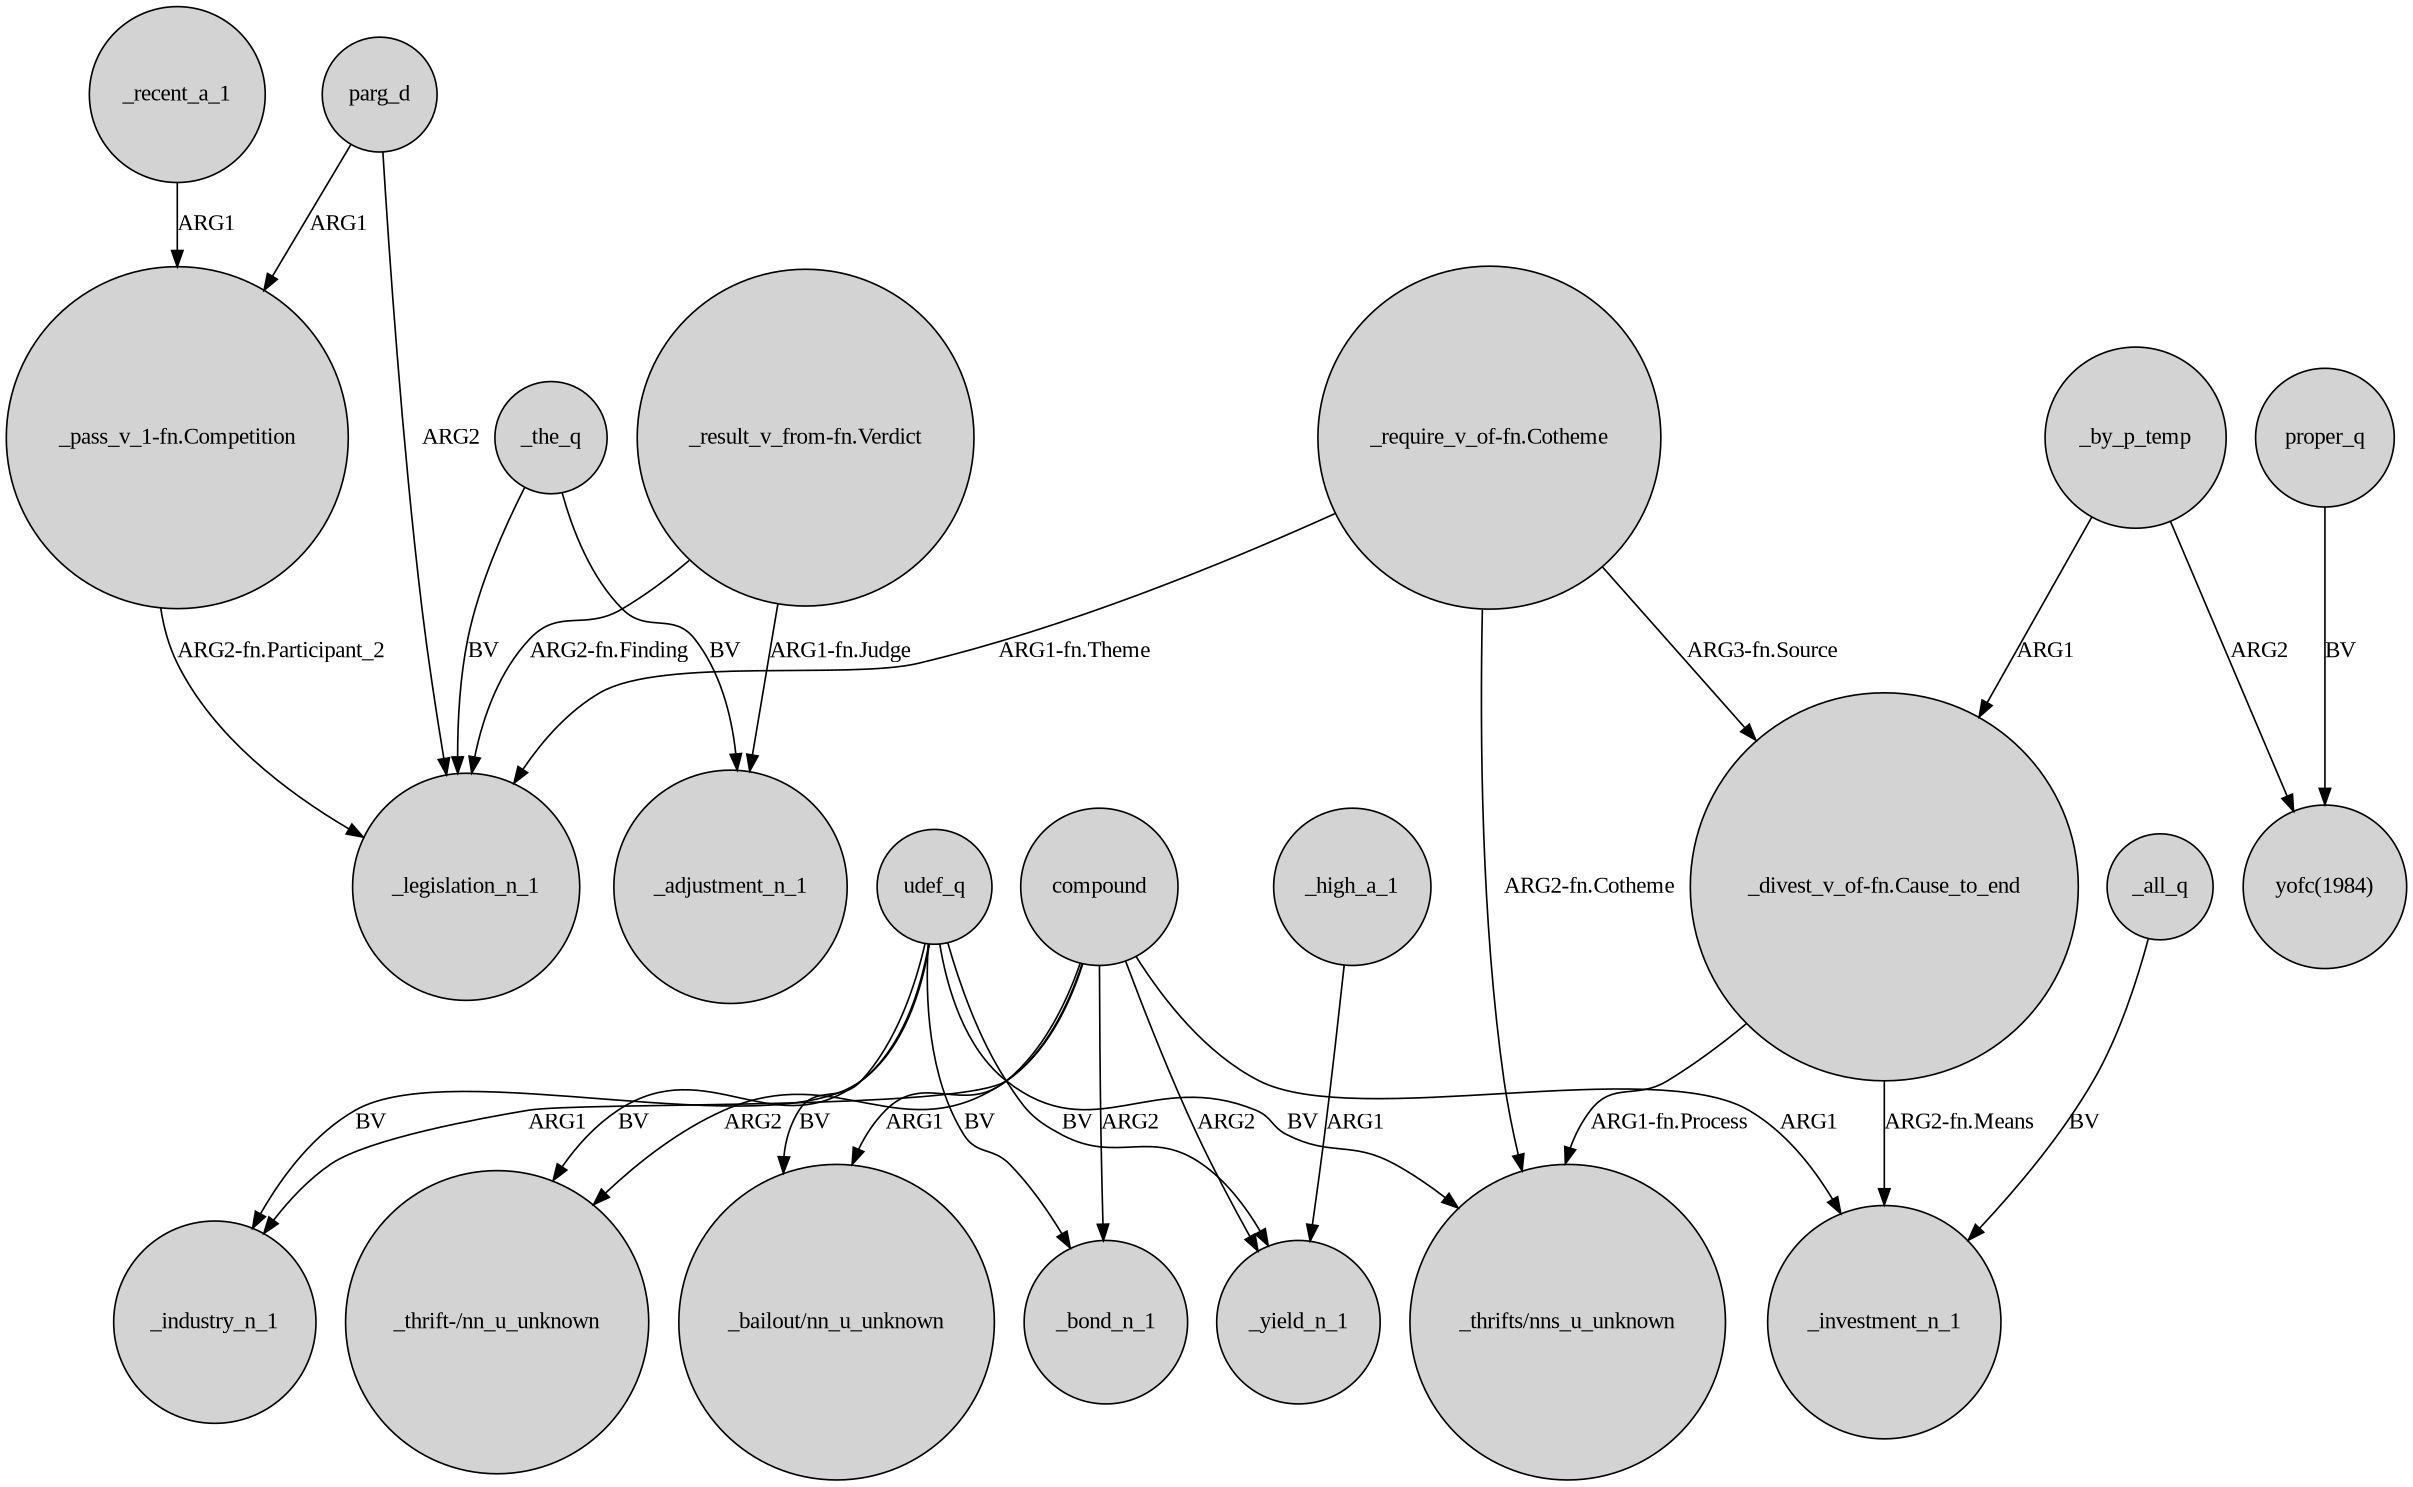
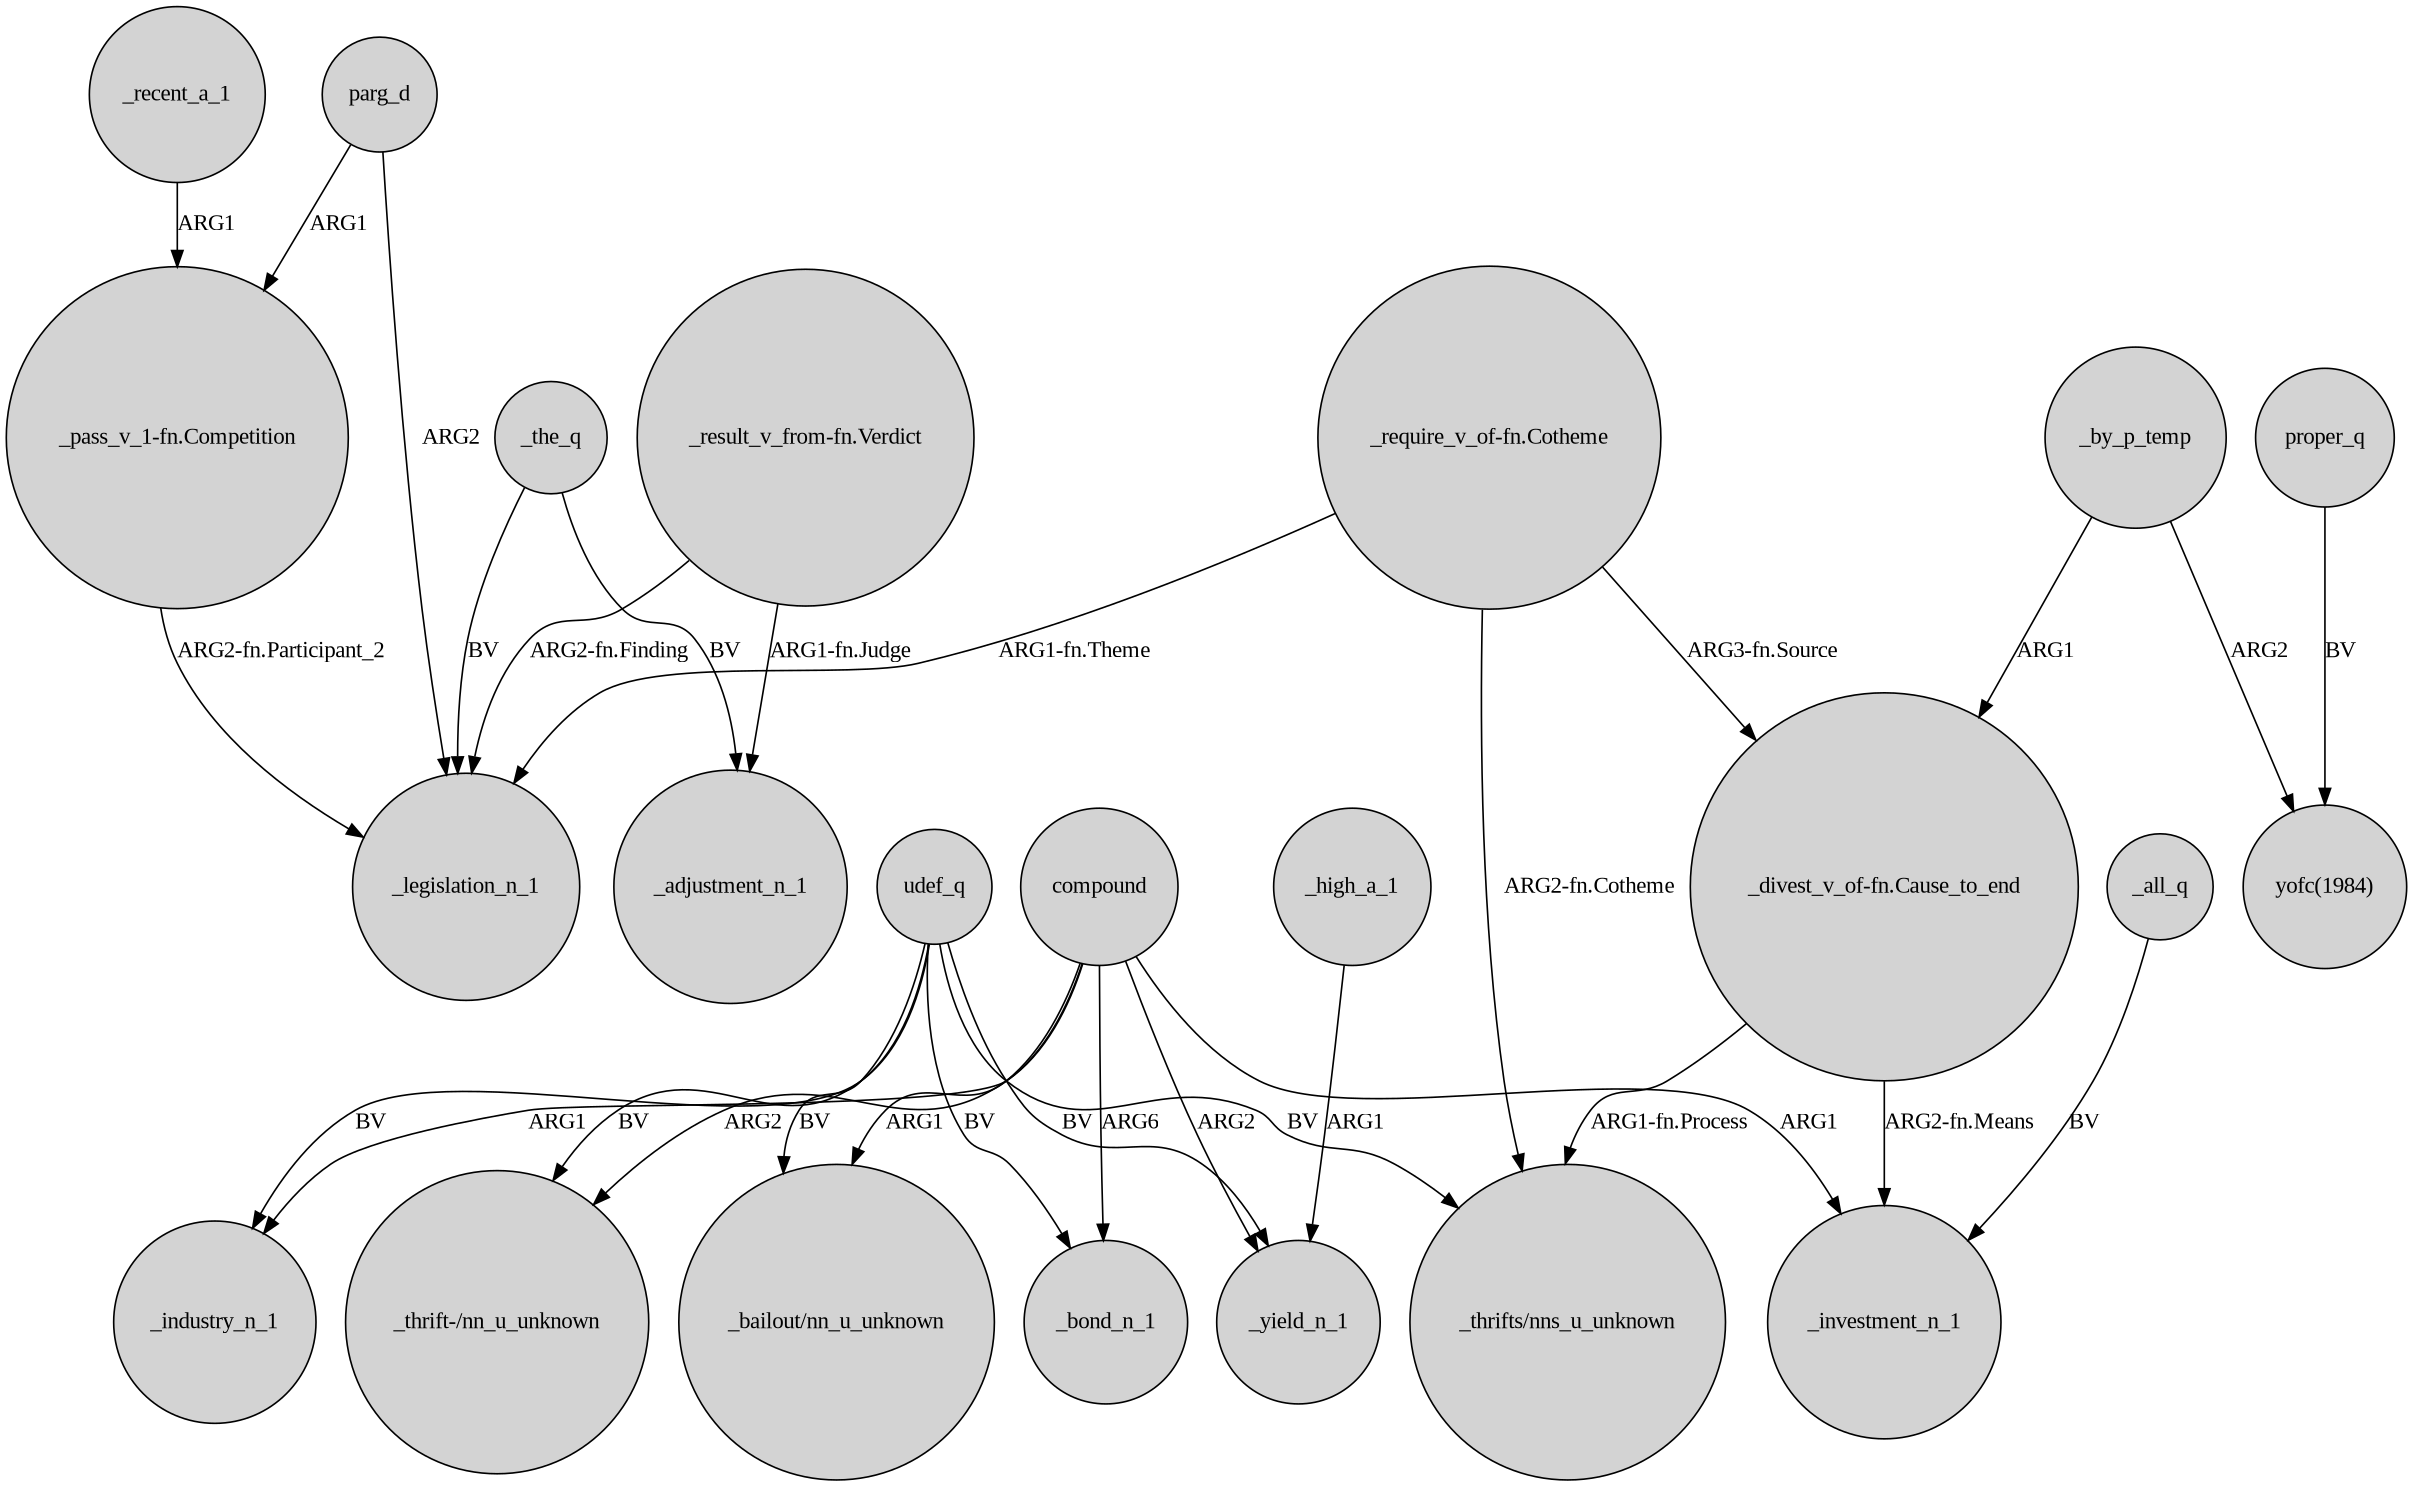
edge "compound" -> "_bond_n_1": label "ARG2" -> "ARG6"
